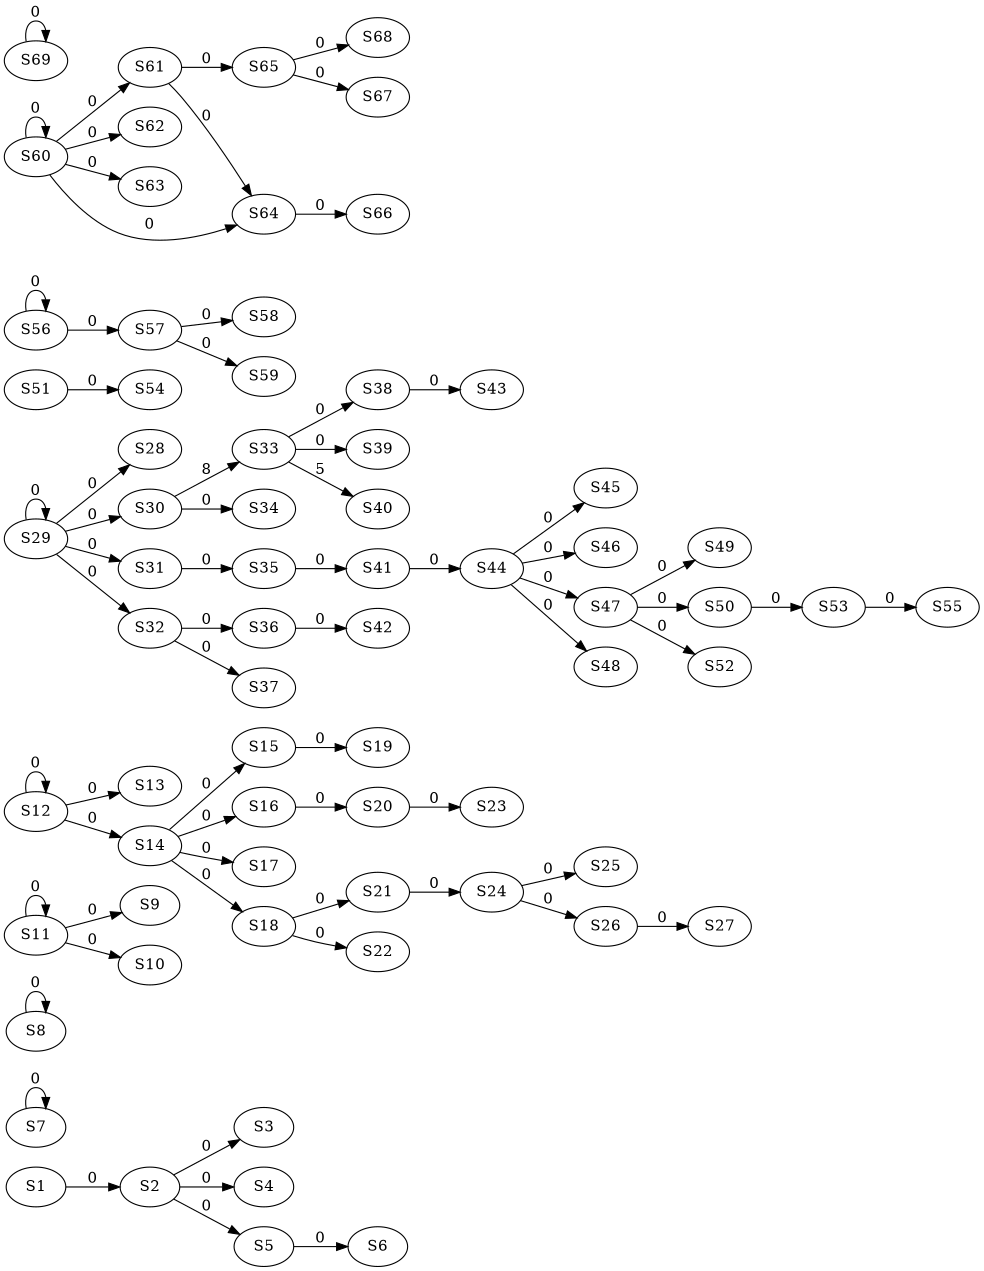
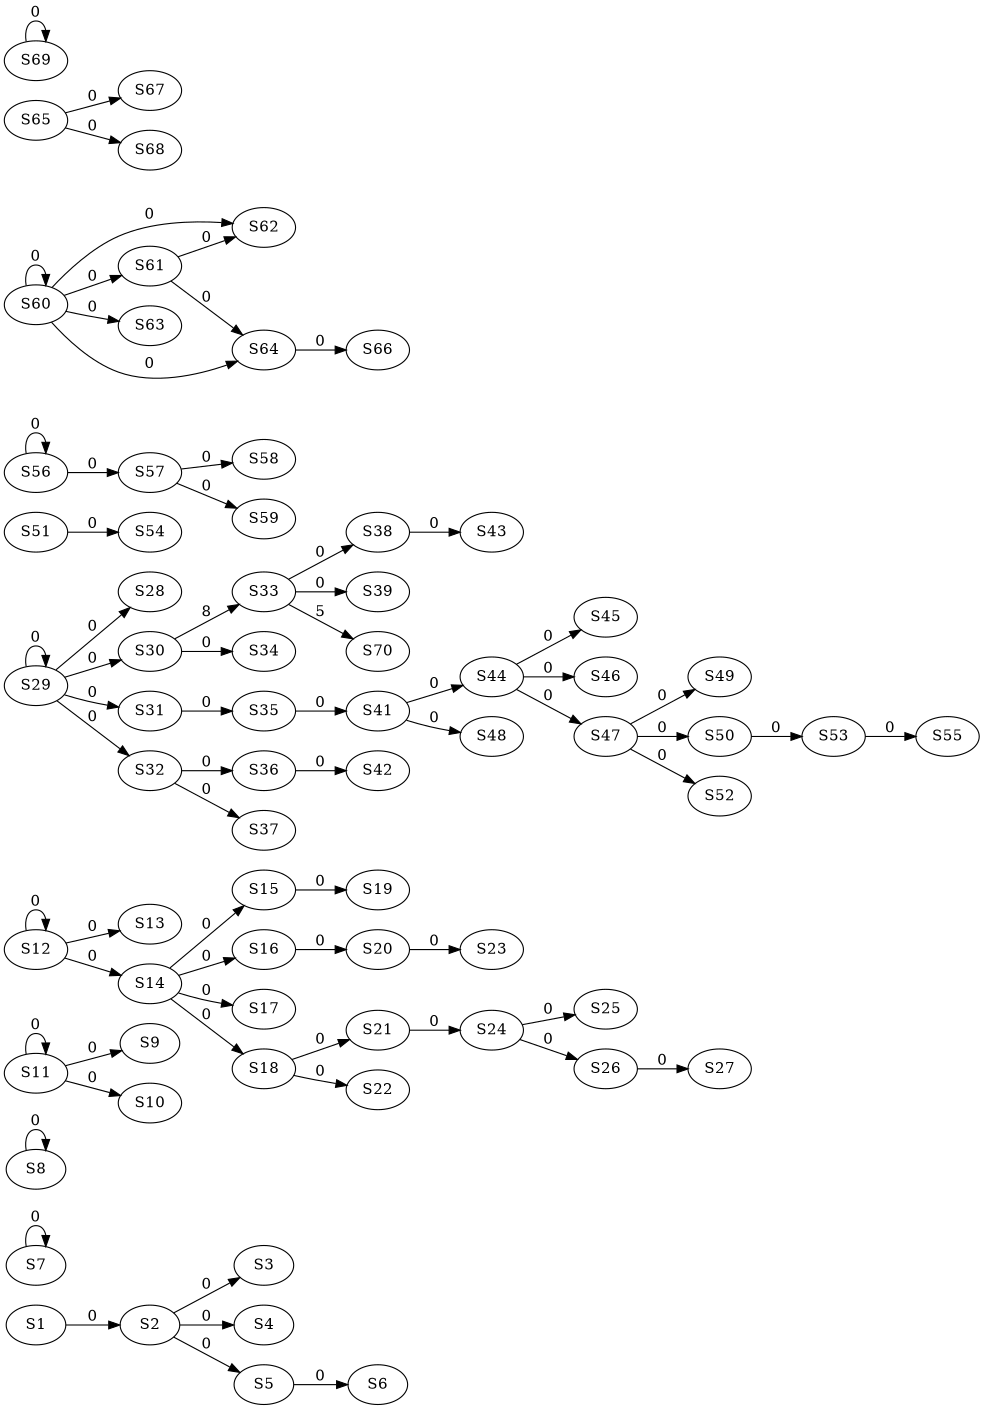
edge "S61" -> "S65": now "S61" -> "S62"
node "S40": label "S40" -> "S70"
edge "S44" -> "S48": now "S41" -> "S48"
